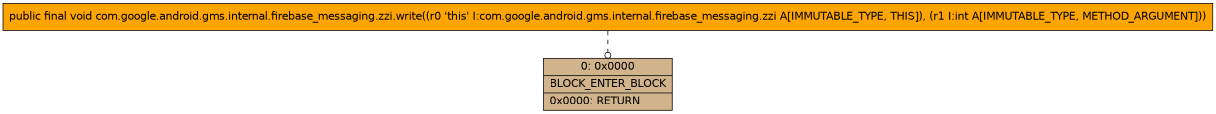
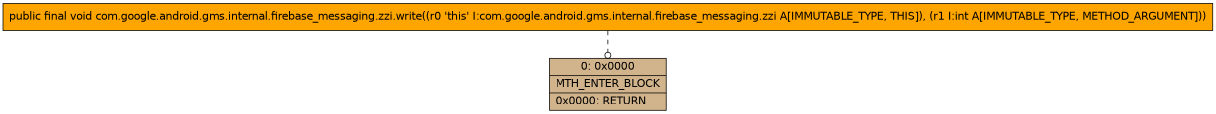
node "0: 0x0000": text "BLOCK_ENTER_BLOCK" -> "MTH_ENTER_BLOCK"
